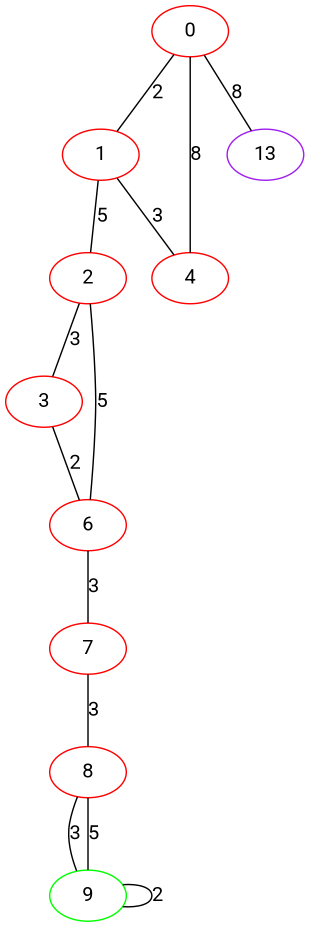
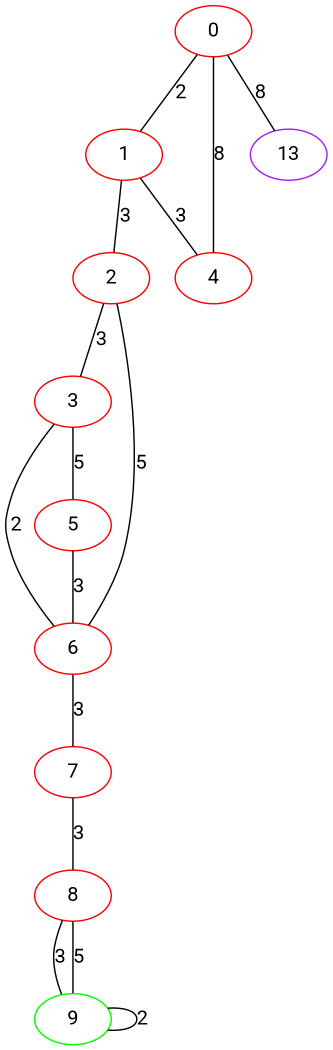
edge "1" -- "2": label "5" -> "3"
node "5": added
